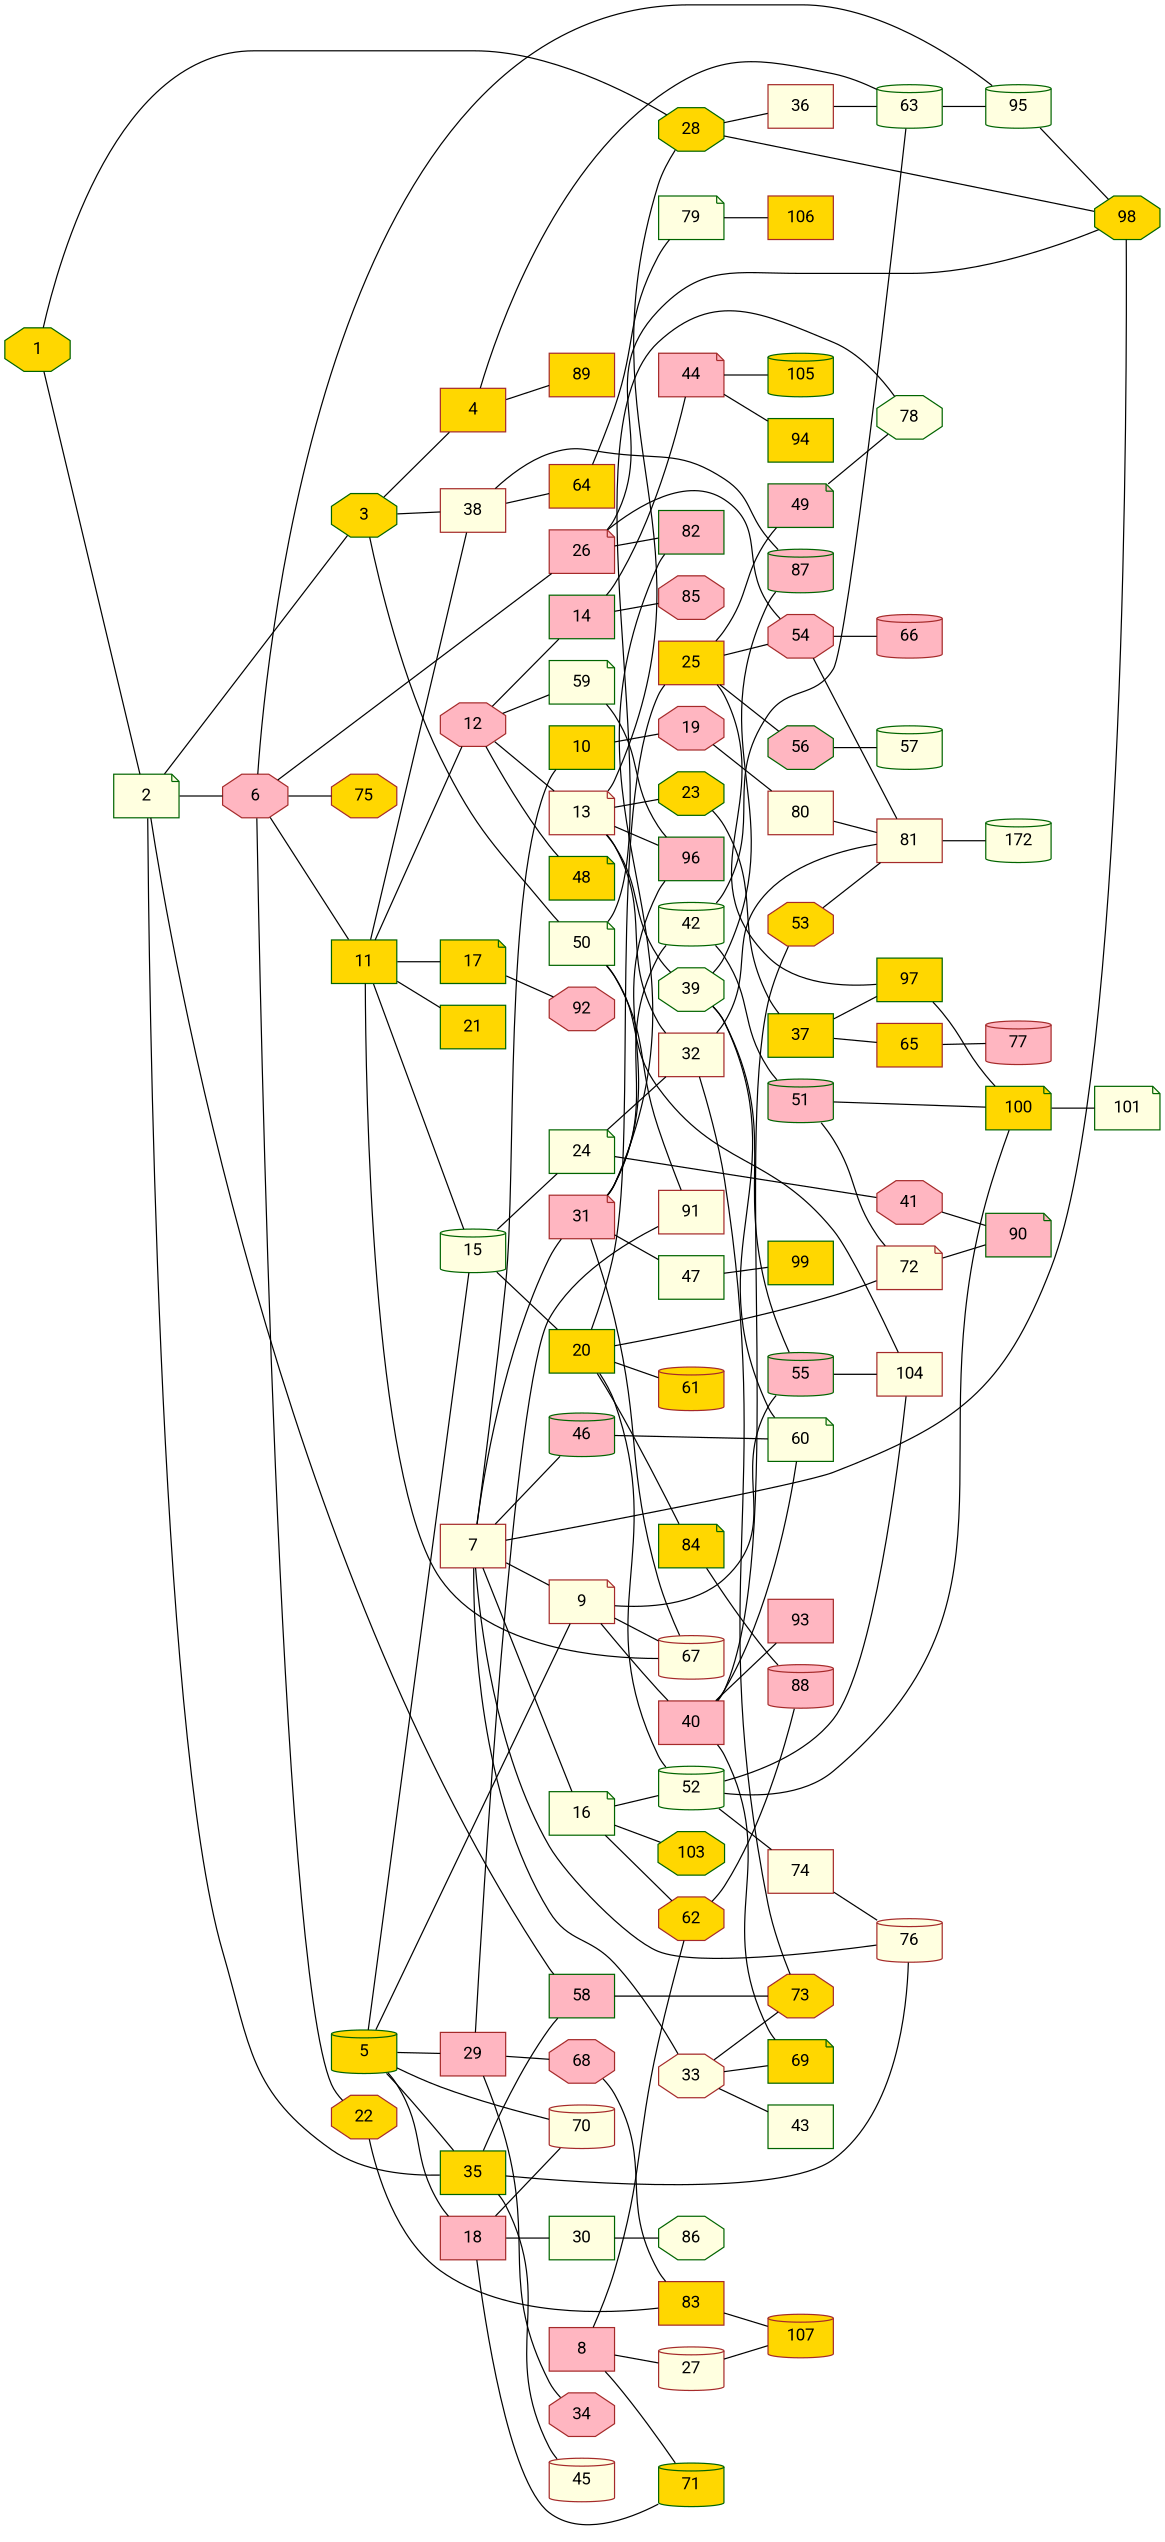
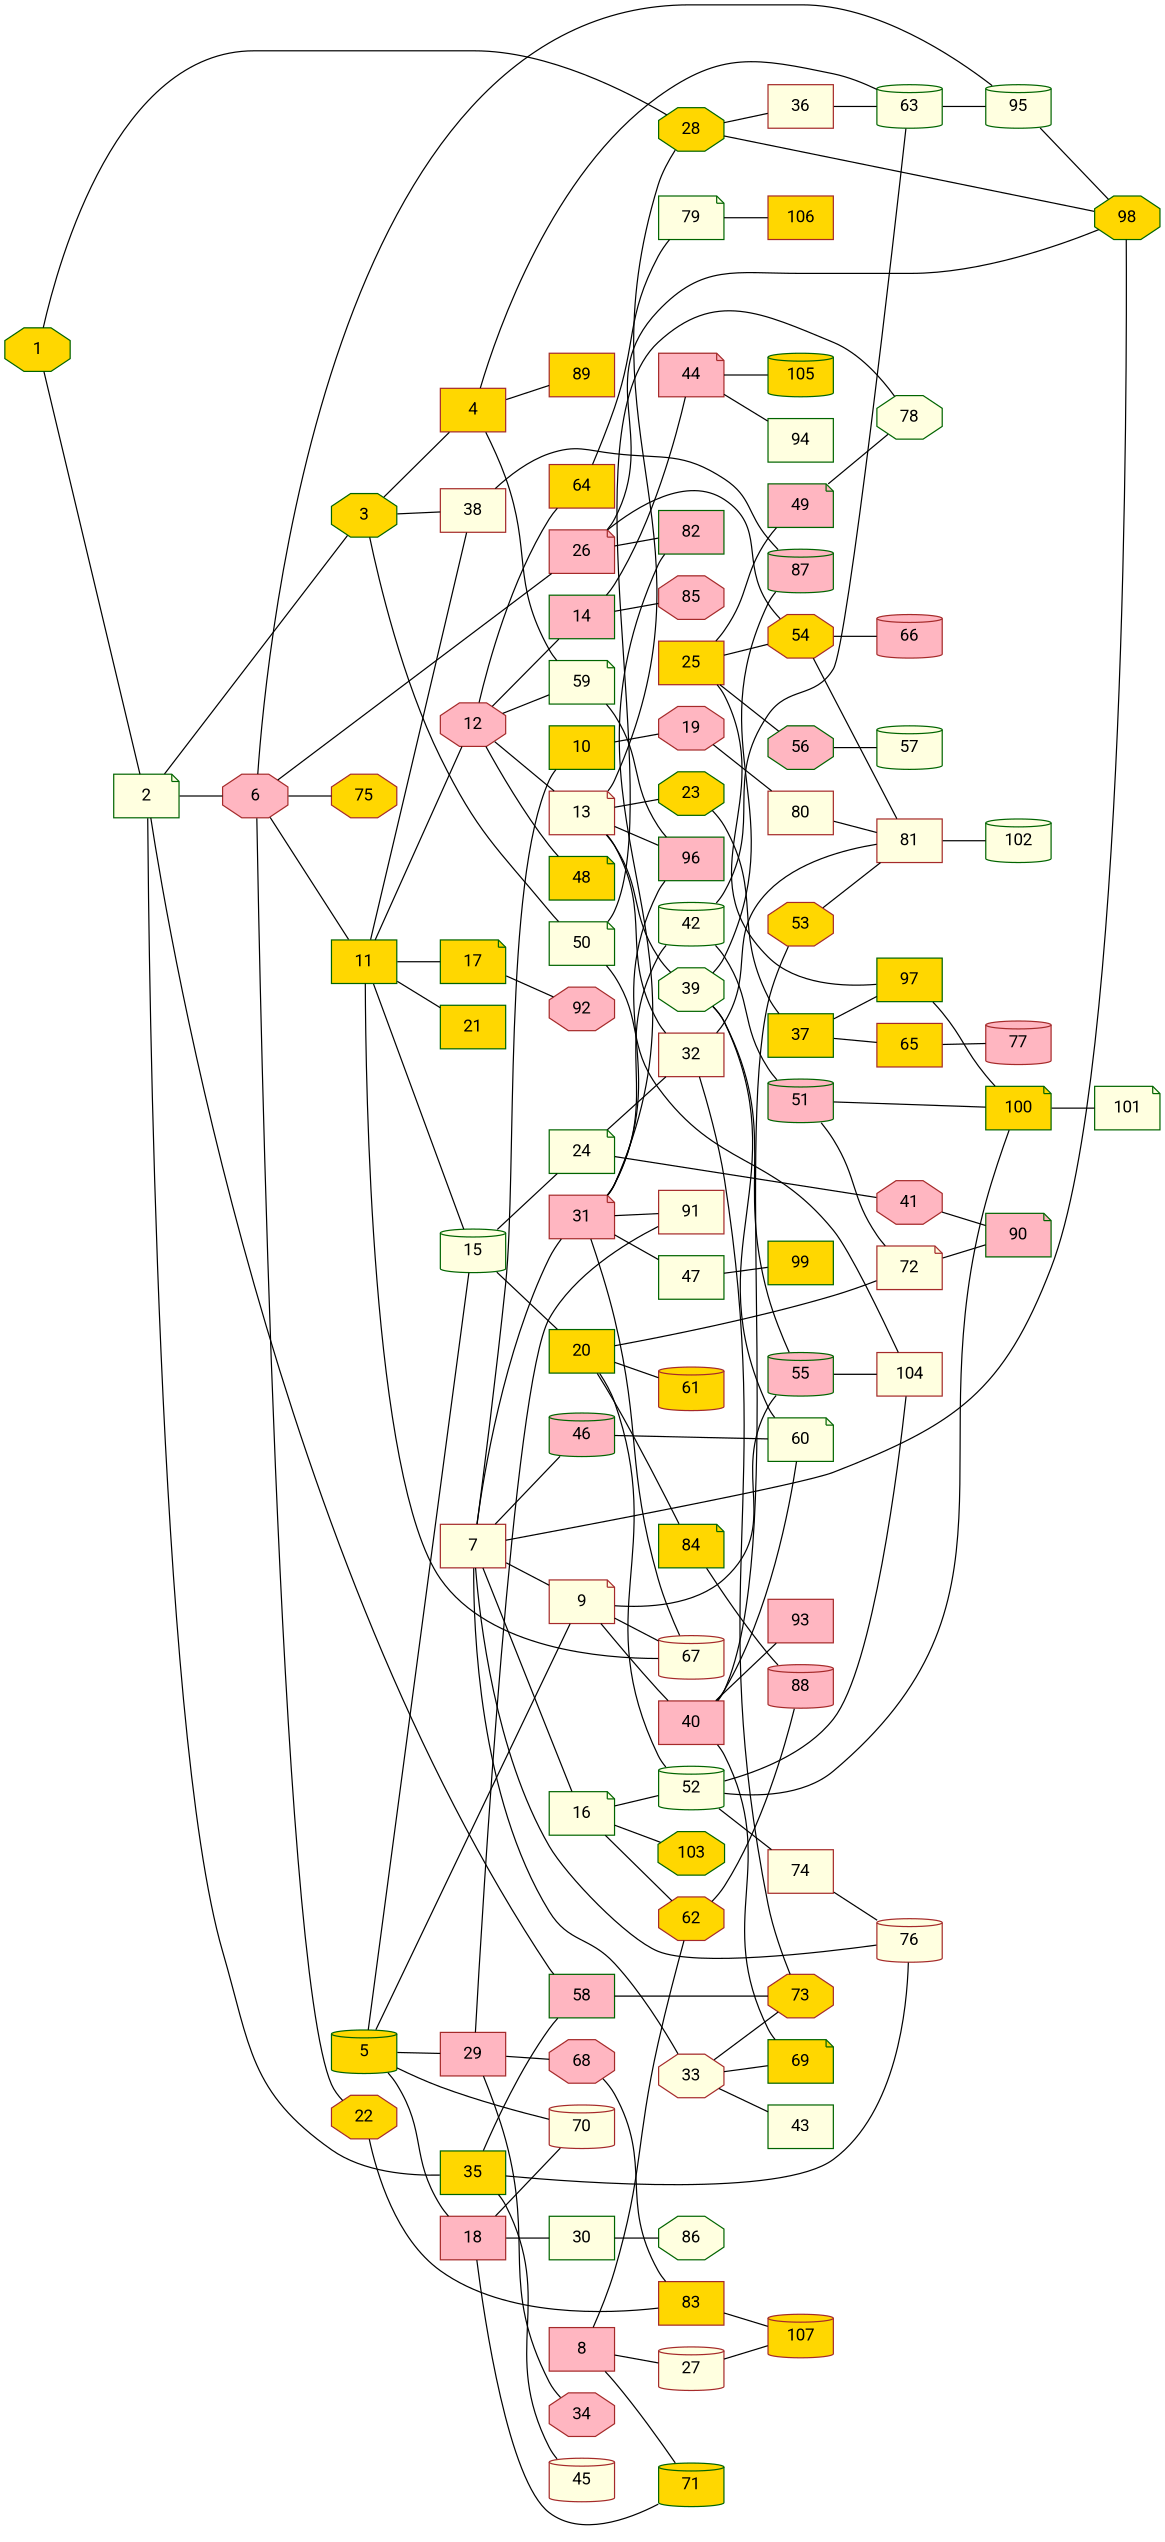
node "94": fillcolor gold -> lightyellow
edge "64" -- "38": now "64" -- "12"
edge "4" -- "59": added
node "54": fillcolor lightpink -> gold
node "172": label "172" -> "102"
edge "25" -- "20": removed
edge "50" -- "91": now "31" -- "91"
edge "5" -- "35": removed
